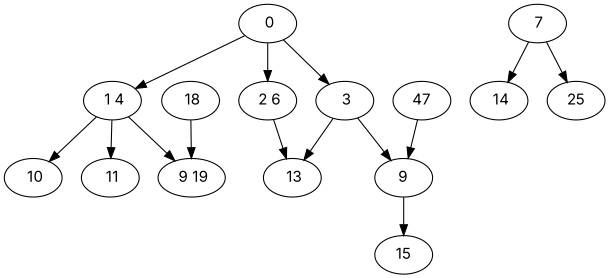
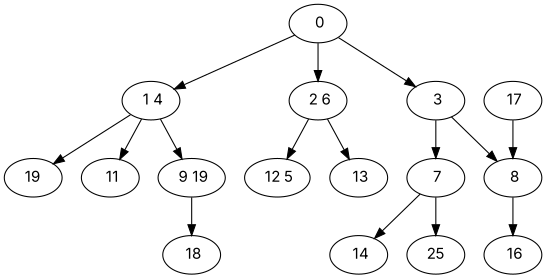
node "47": label "47" -> "17"
edge "18" -> "9 19": reversed
edge "3" -> "13": now "3" -> "7"
node "10": label "10" -> "19"
node "12 5": added
node "9": label "9" -> "8"
node "15": label "15" -> "16"
